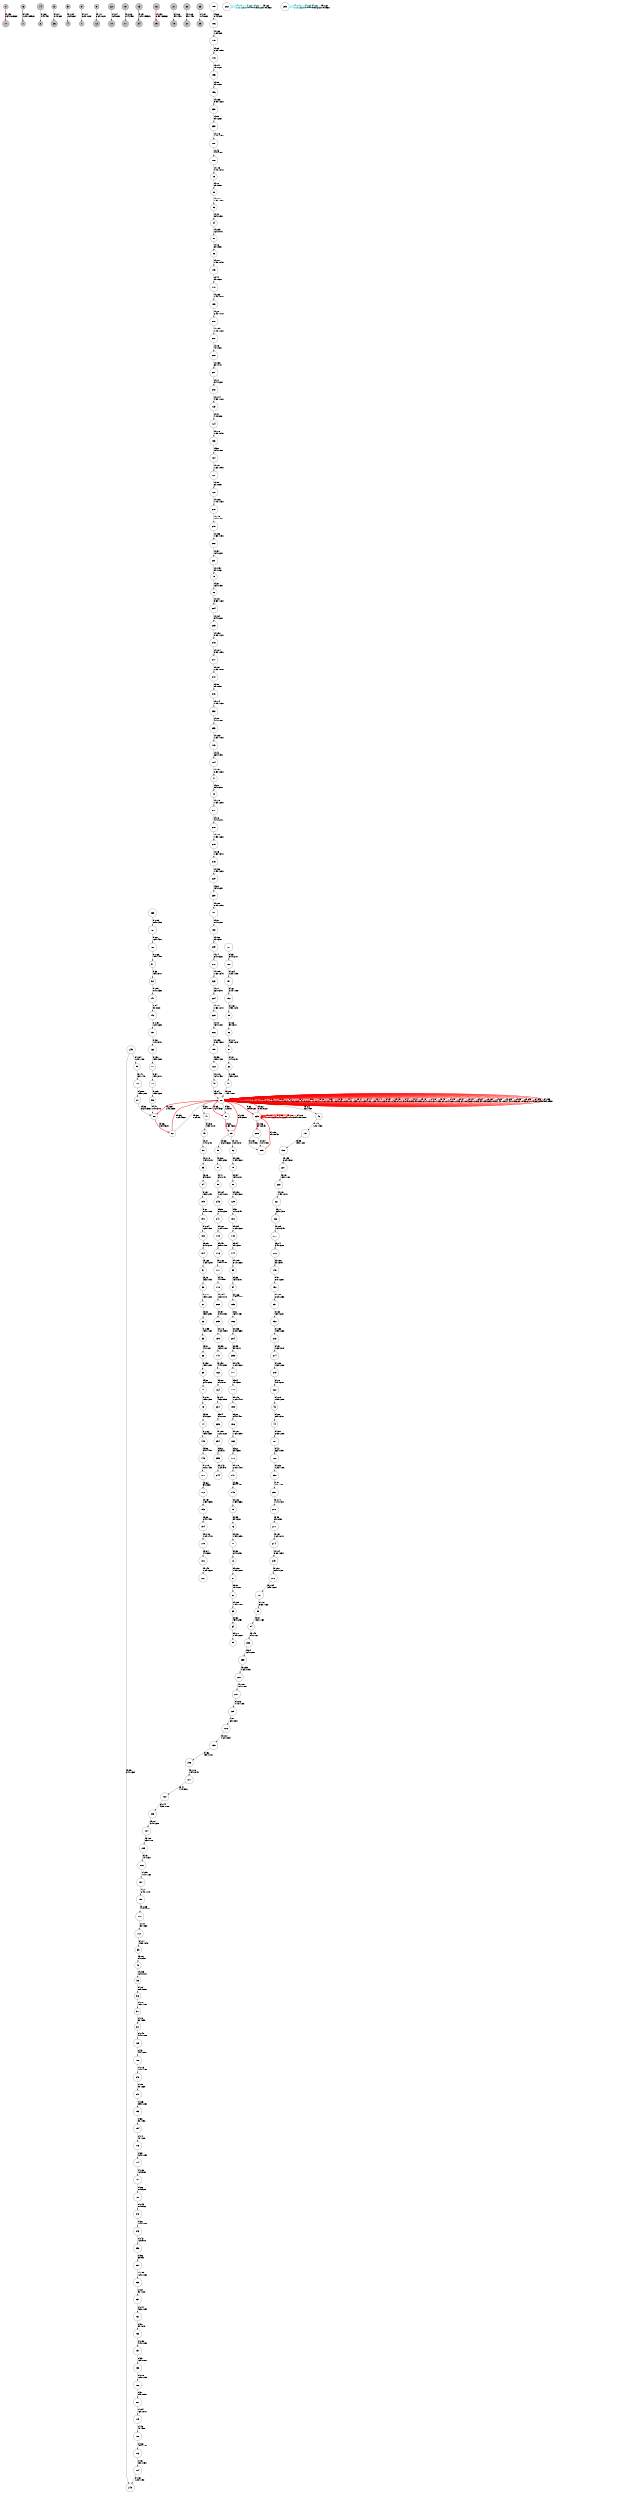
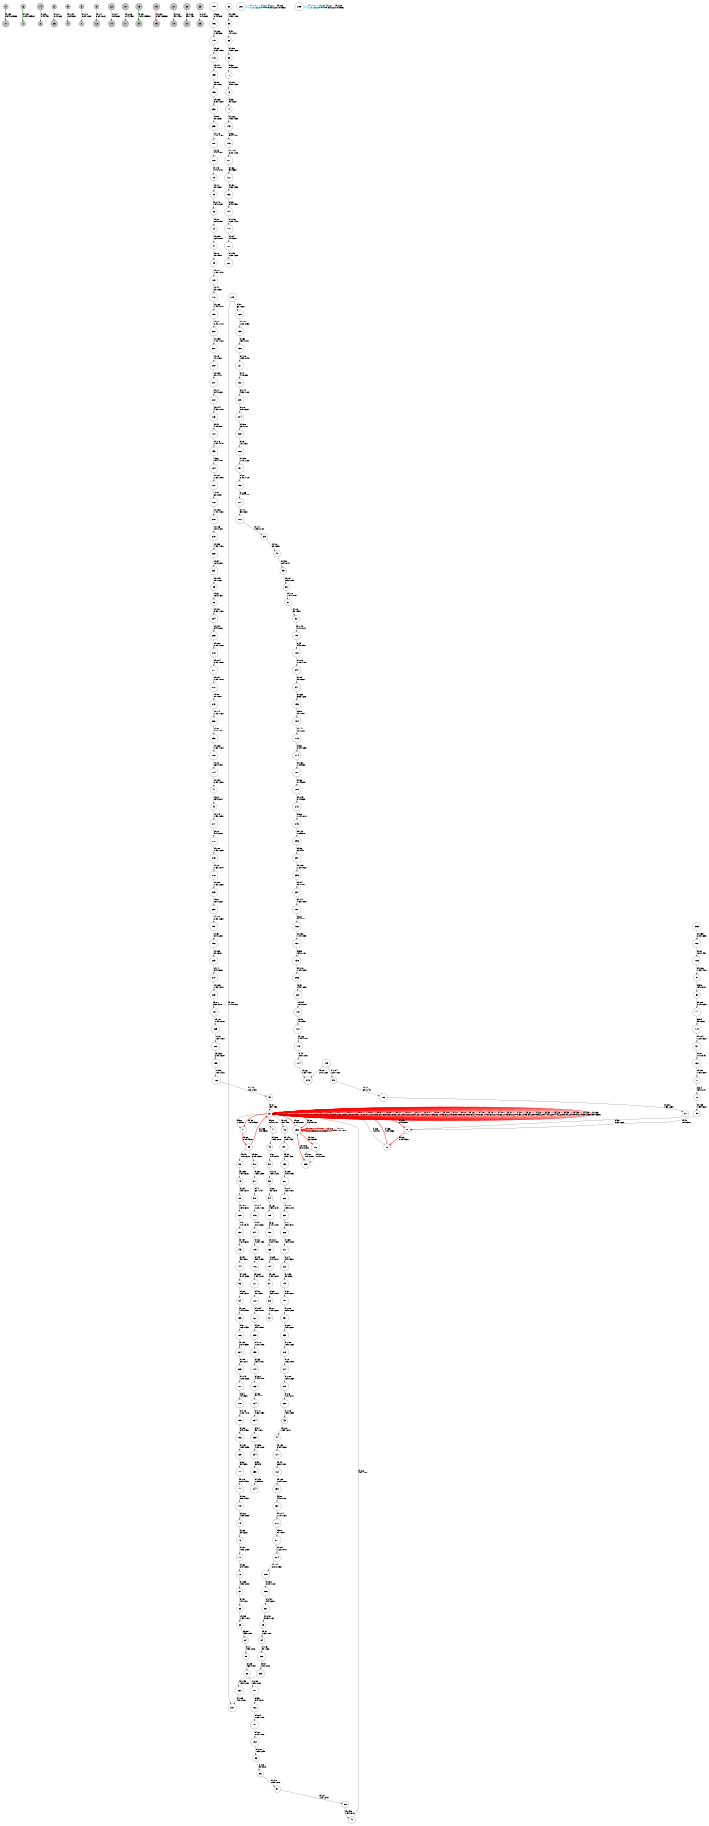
edge "61" -> "62": removed, label "id 30 45k 125x"
node "60": added
edge "281" -> "125": reversed
